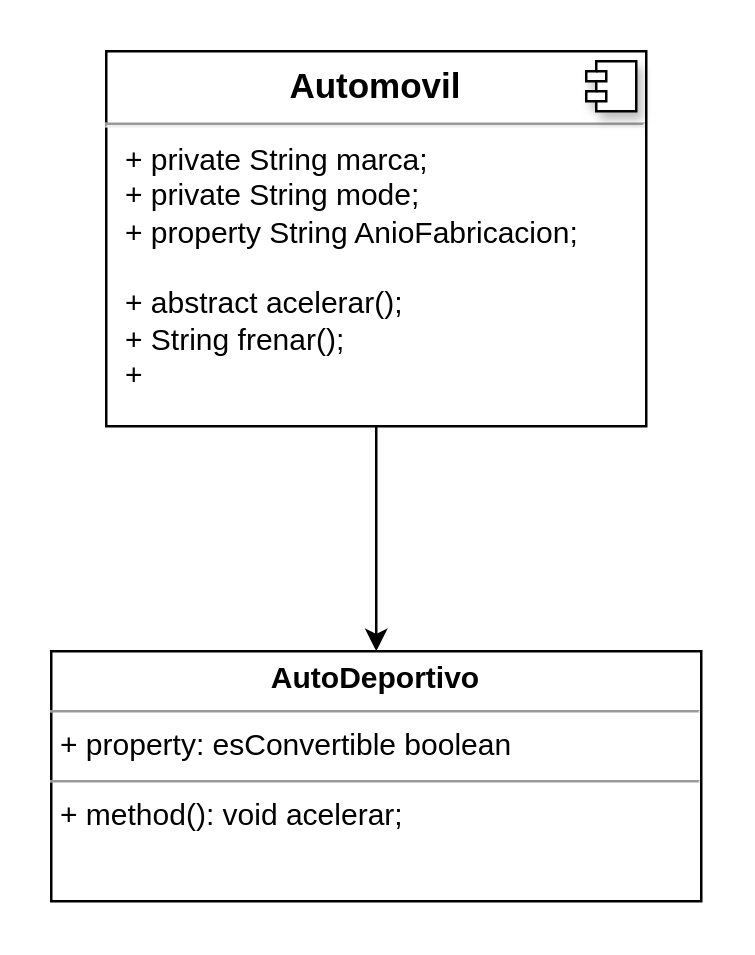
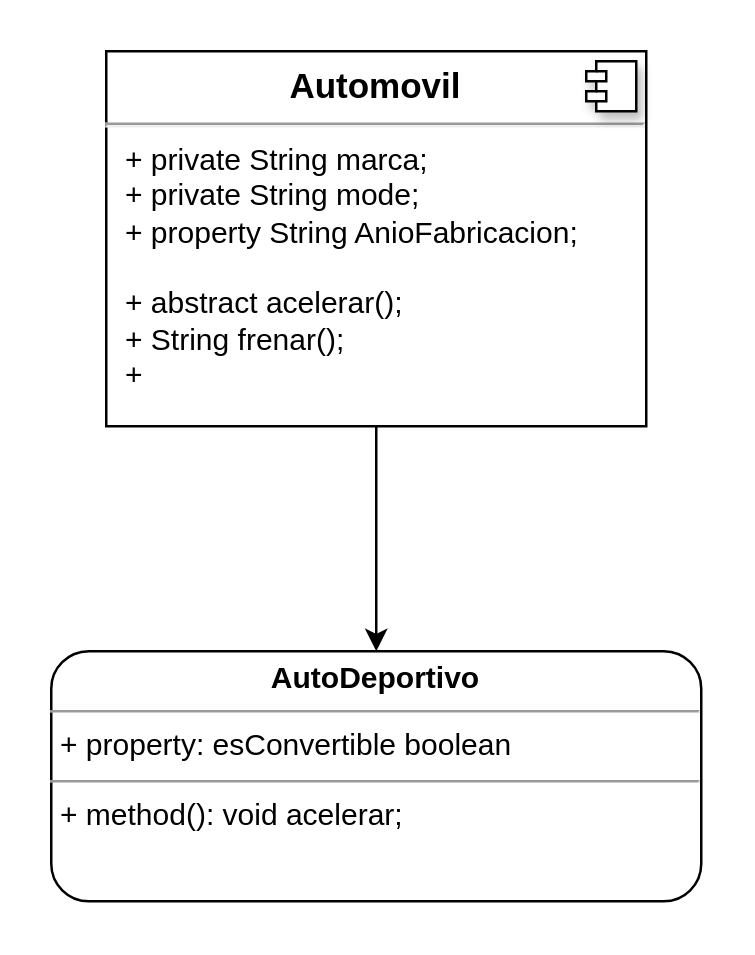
node "AutoDeportivo + property: esConvertible boolean + method(): void acelerar;": shape rectangle -> rounded rectangle
